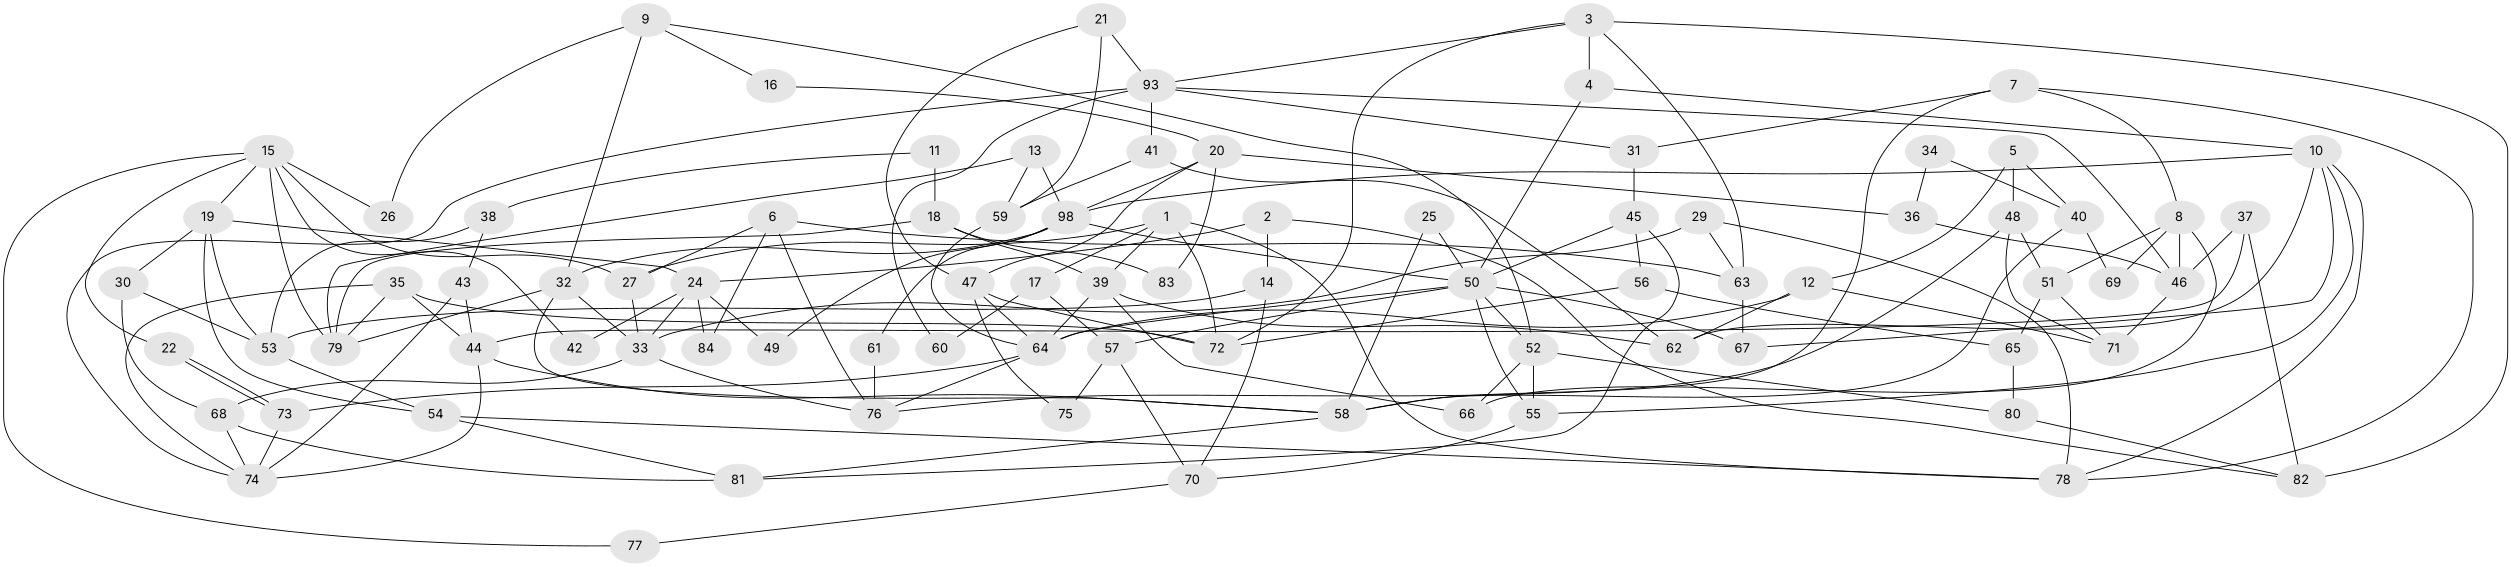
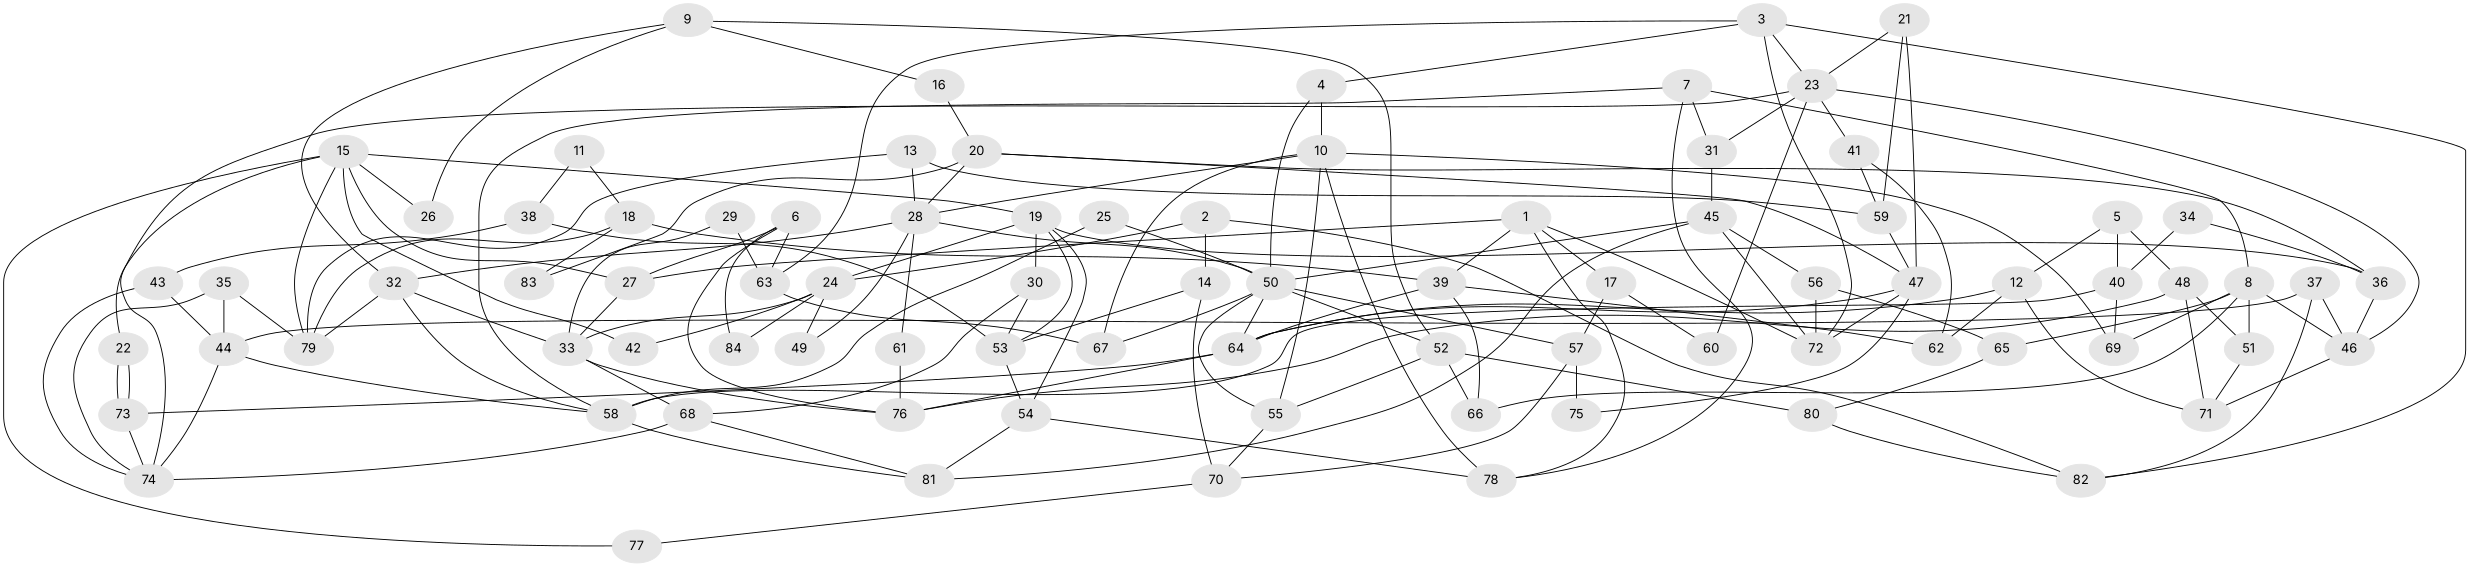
node "93": label "93" -> "23"
node "98": label "98" -> "28"
edge "19" -- "36": added
edge "29" -- "78": removed
edge "59" -- "64": now "59" -- "47"
edge "51" -- "65": now "8" -- "65"
edge "35" -- "72": now "45" -- "72"
edge "10" -- "62": now "10" -- "69"
